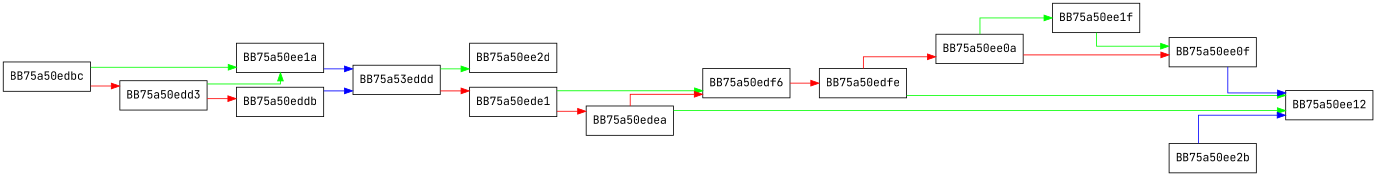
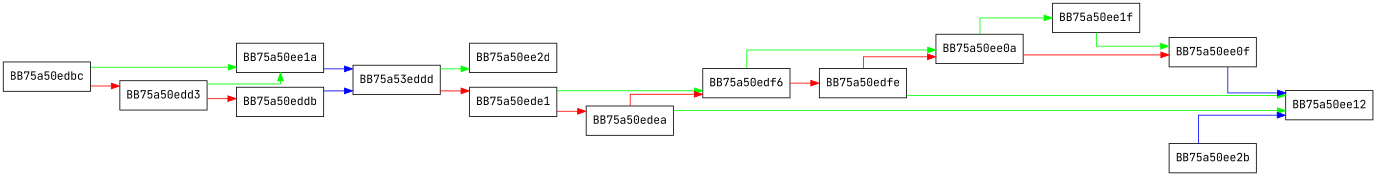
edge "BB75a50edf6" -> "BB75a50ee0a": added
